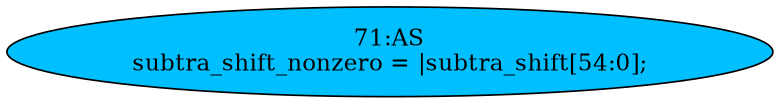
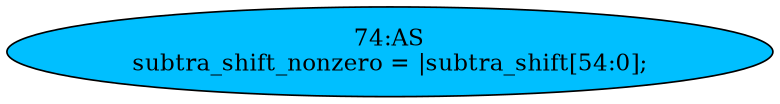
node "71:AS subtra_shift_nonzero = |subtra_shift[54:0];": label "71:AS subtra_shift_nonzero = |subtra_shift[54:0];" -> "74:AS subtra_shift_nonzero = |subtra_shift[54:0];"
